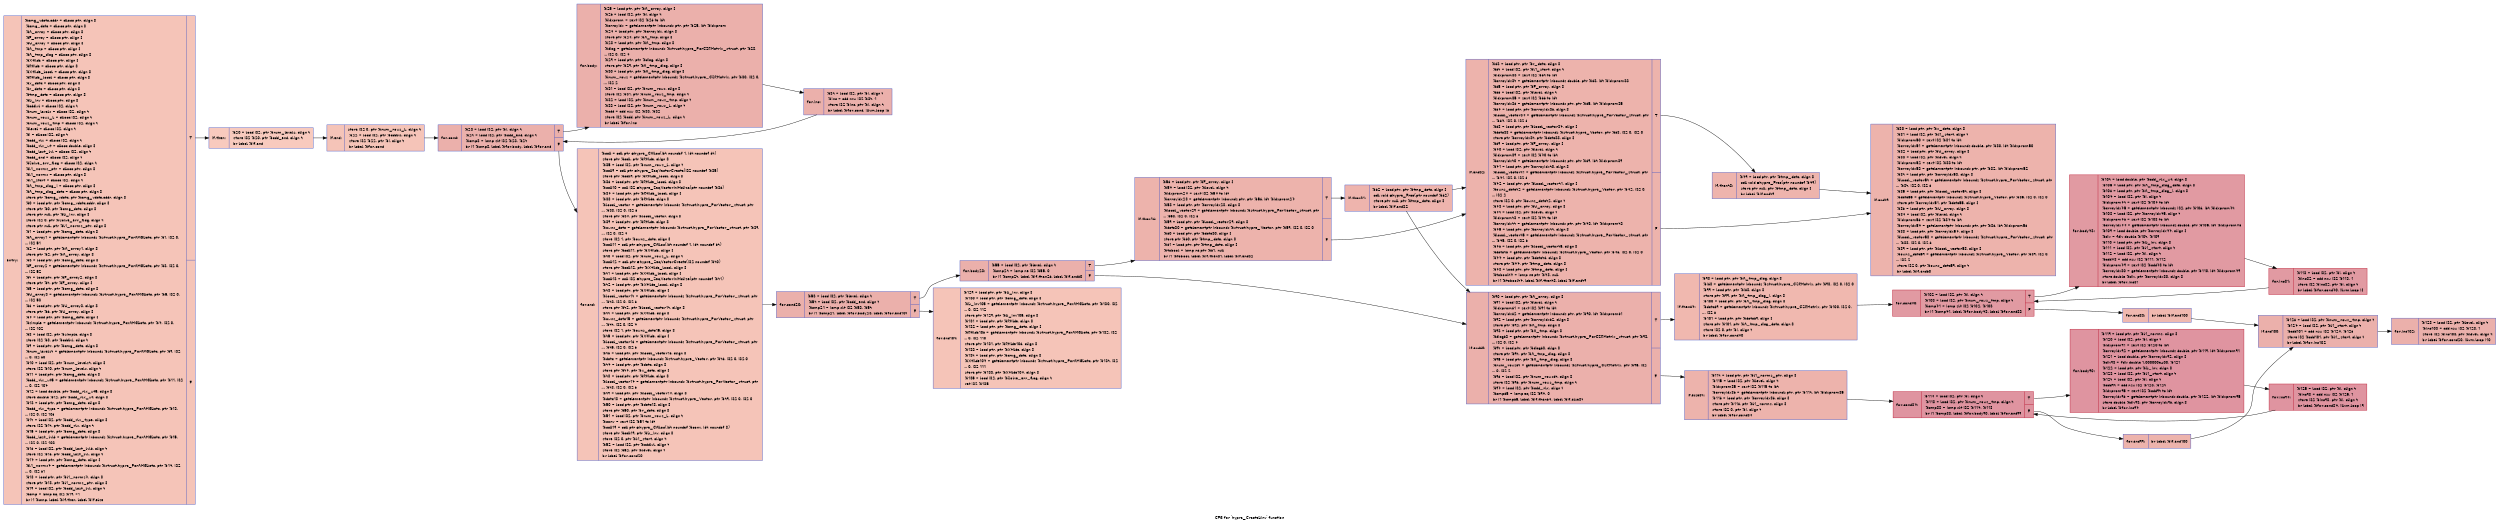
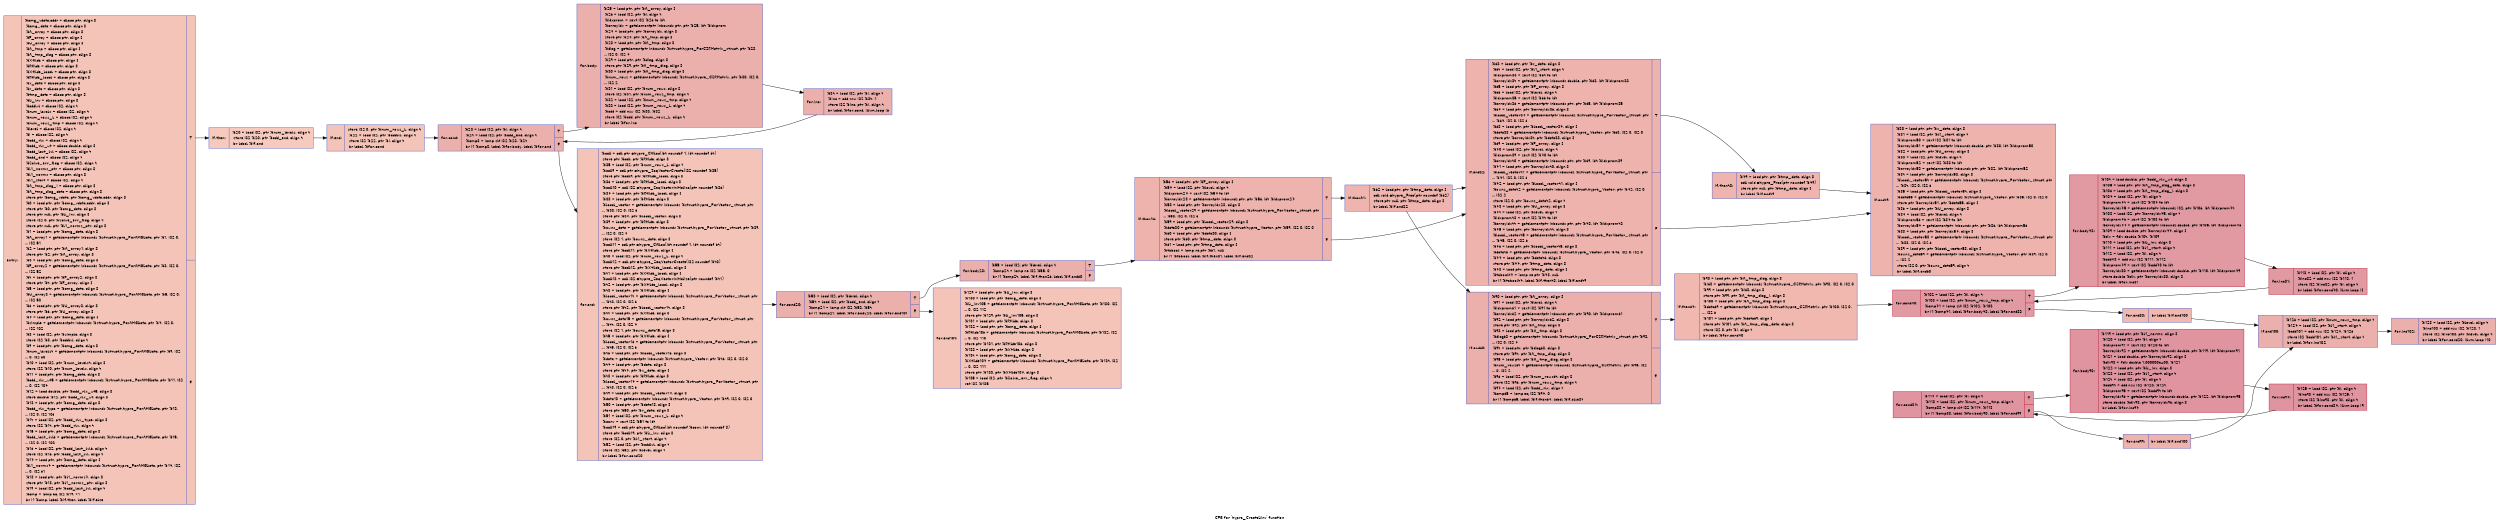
edge "for.body23:" -> "if.end60:": removed
node "if.else84:": removed
